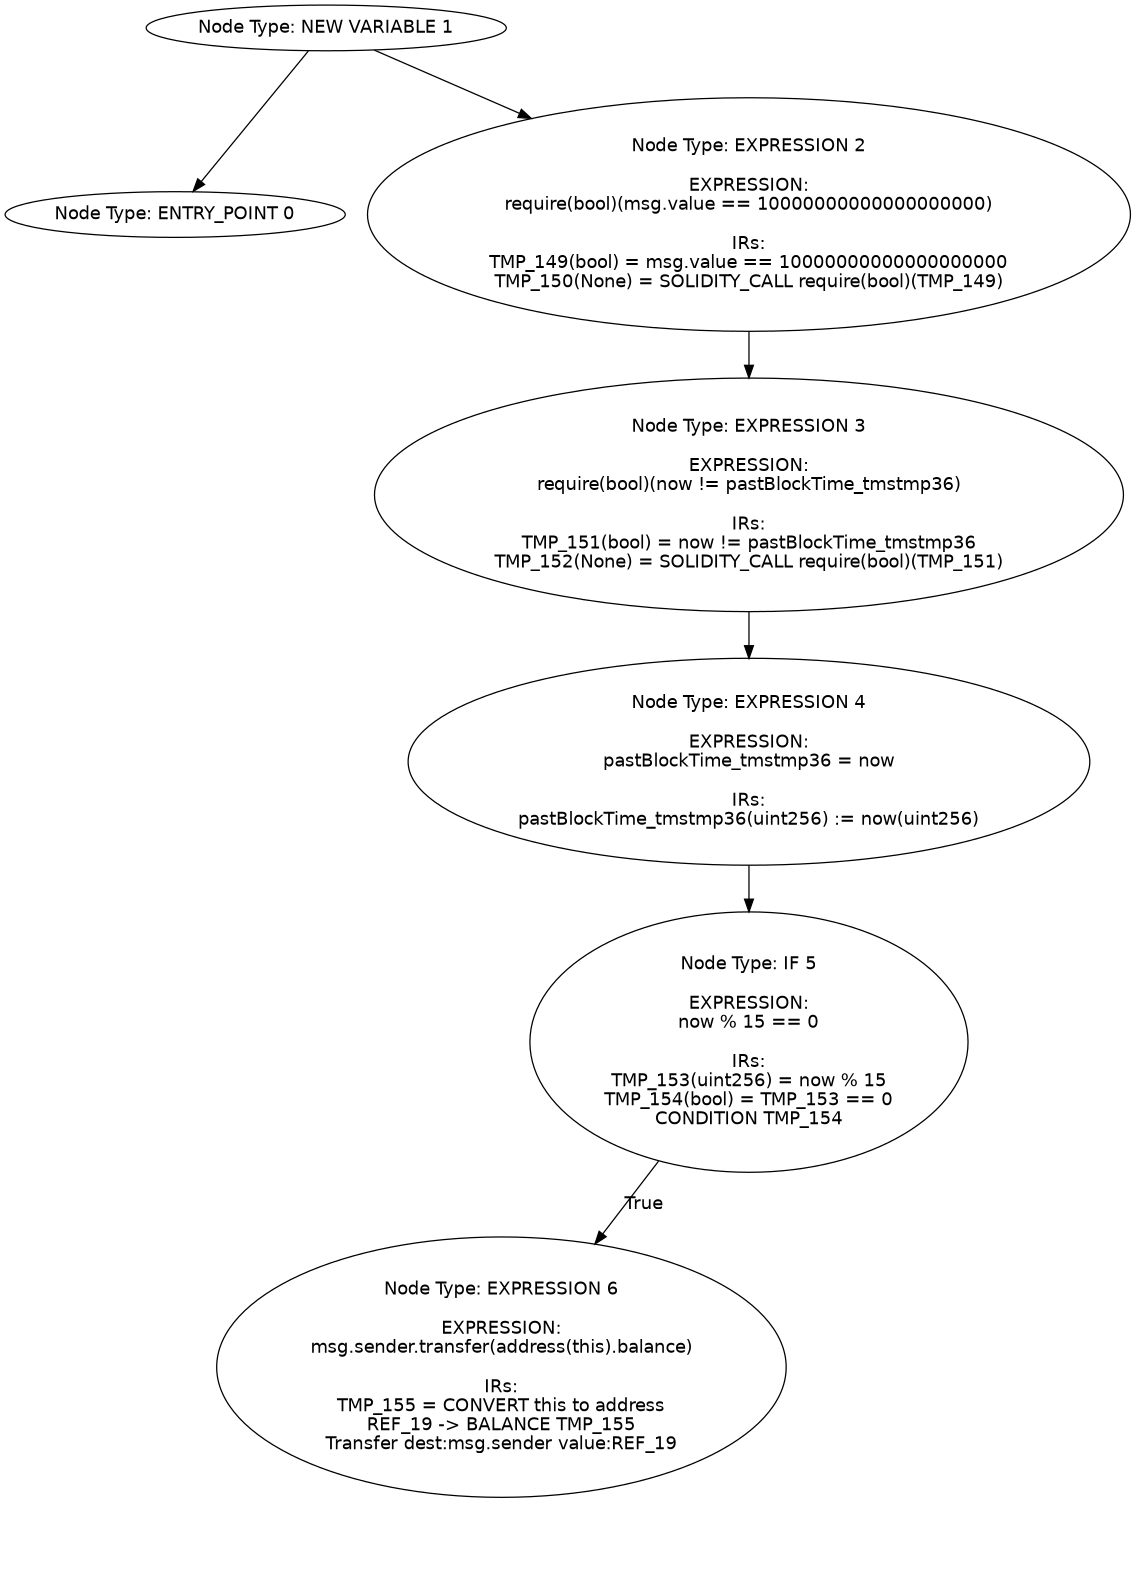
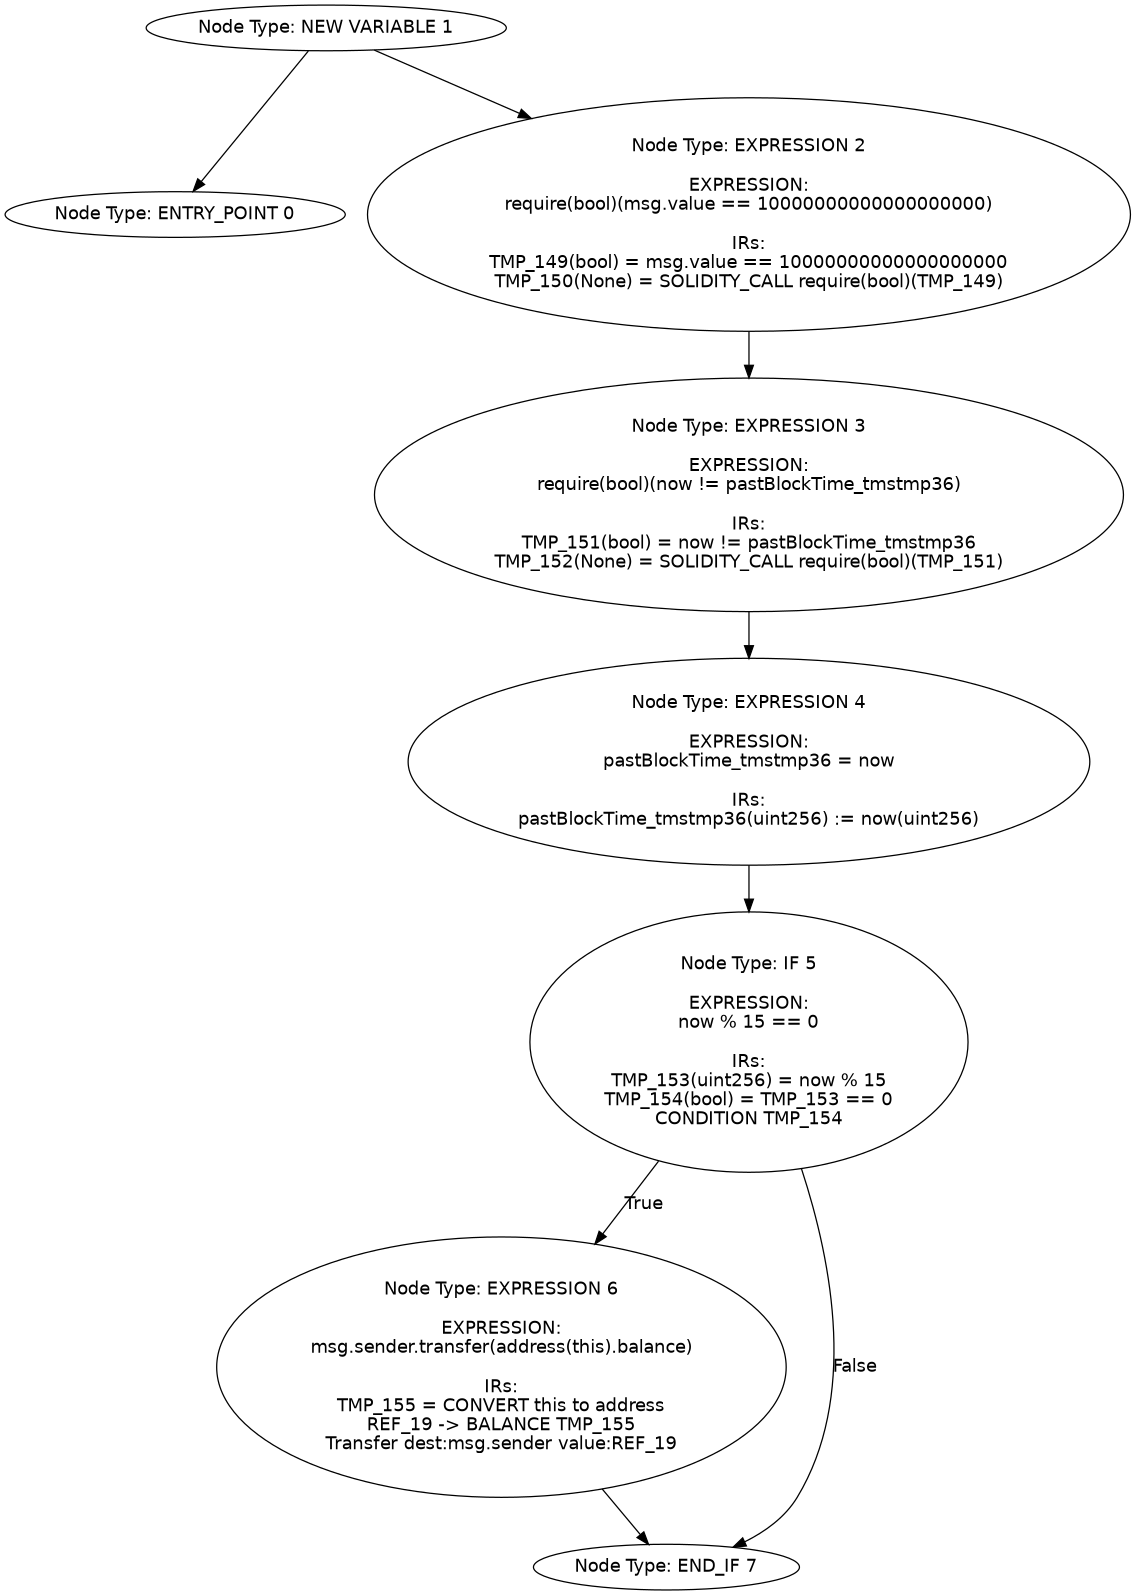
node "Node Type: END_IF 7": added
